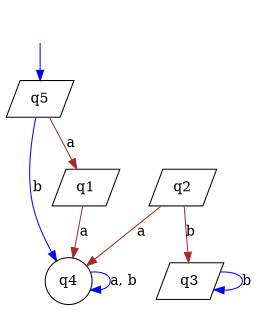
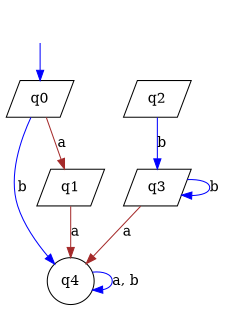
node "q5": label "q5" -> "q0"
edge "q2" -> "q3": color brown -> blue
edge "q2" -> "q4": now "q3" -> "q4"
